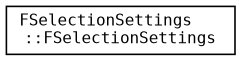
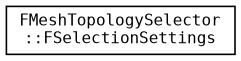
node "FSelectionSettings ::FSelectionSettings": label "FSelectionSettings ::FSelectionSettings" -> "FMeshTopologySelector ::FSelectionSettings"
